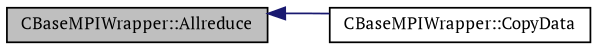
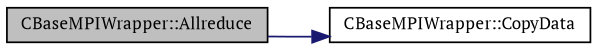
edge "CBaseMPIWrapper::CopyData" -> "CBaseMPIWrapper::Allreduce": reversed
